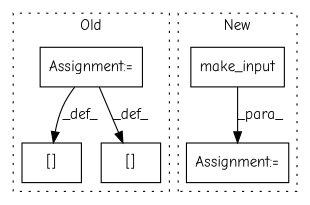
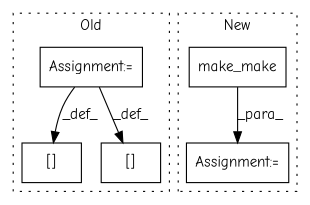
node "make_input": label "make_input" -> "make_make"
